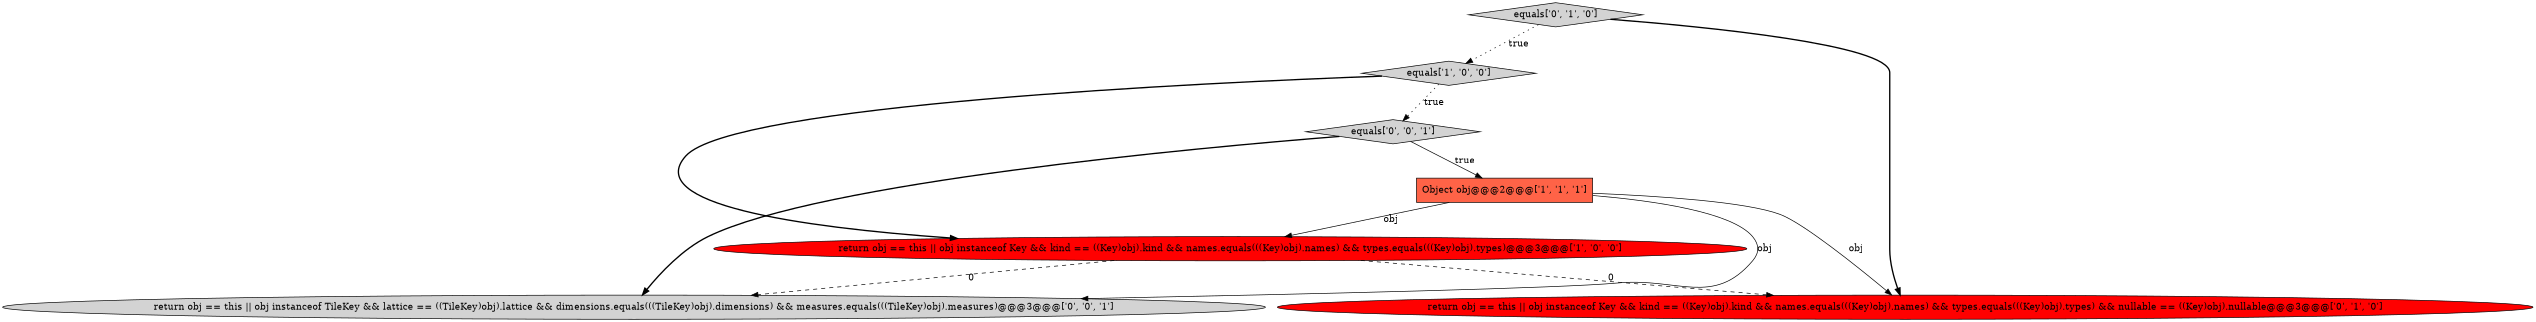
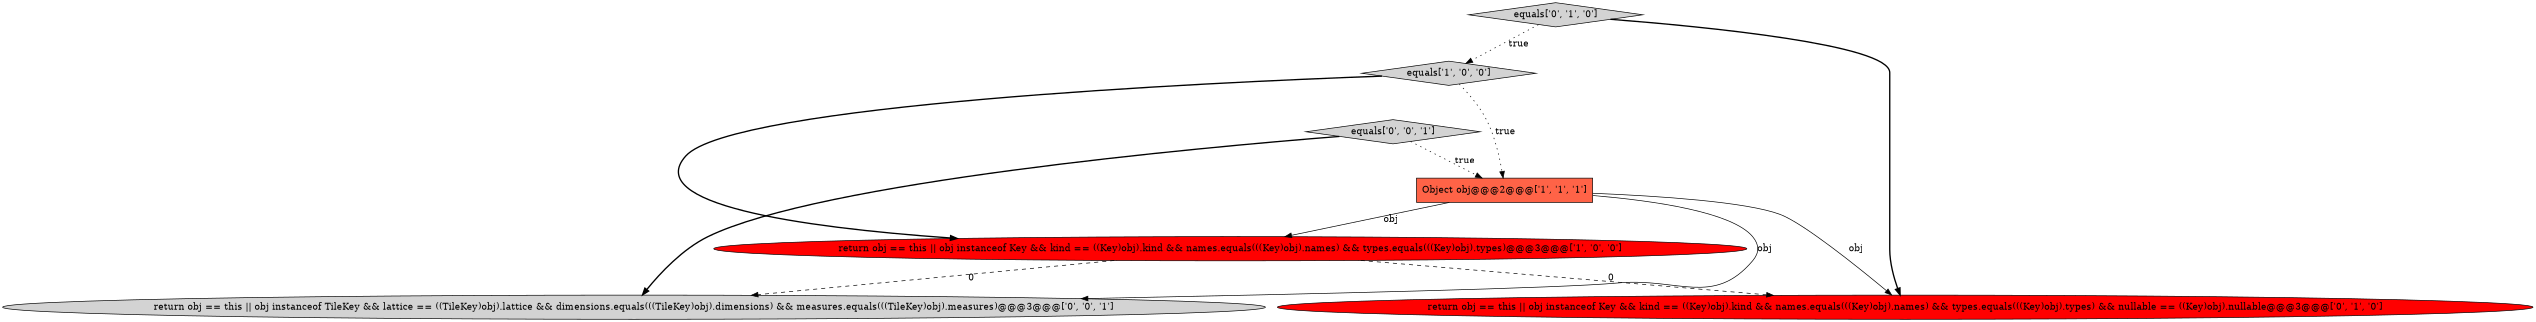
edge "equals['1', '0', '0']" -> "equals['0', '0', '1']": now "equals['1', '0', '0']" -> "Object obj@@@2@@@['1', '1', '1']"
edge "equals['0', '0', '1']" -> "Object obj@@@2@@@['1', '1', '1']": style solid -> dotted
